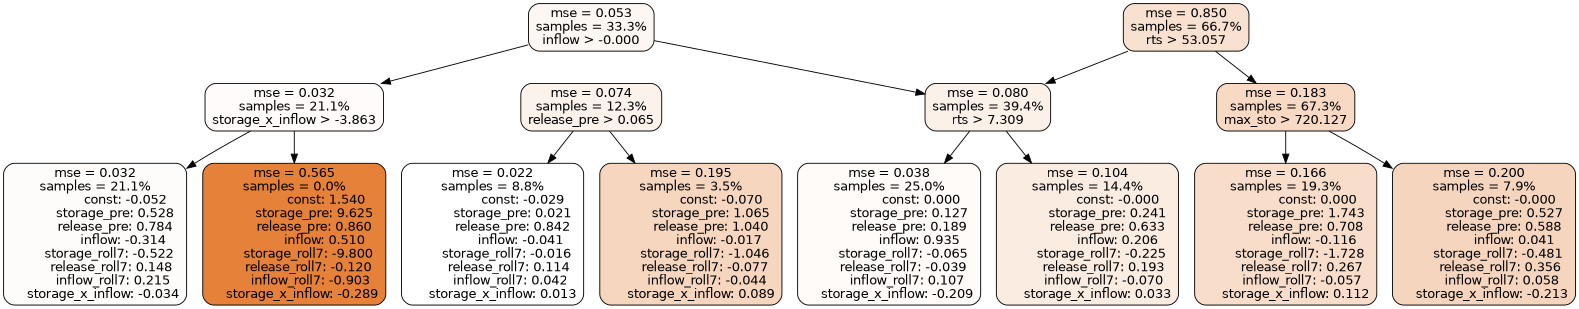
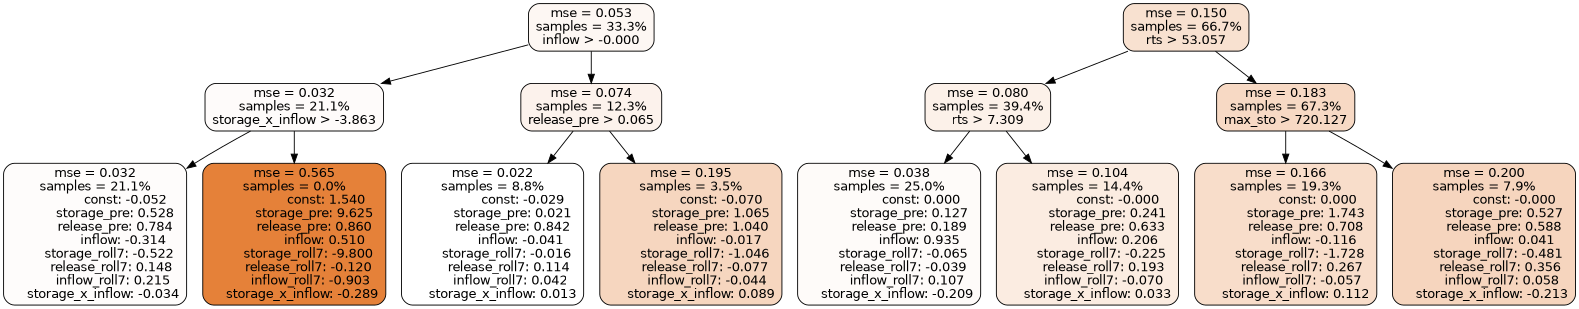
node "mse = 0.850 samples = 66.7% rts > 53.057": label "mse = 0.850 samples = 66.7% rts > 53.057" -> "mse = 0.150 samples = 66.7% rts > 53.057"
edge "mse = 0.053 samples = 33.3% inflow > -0.000" -> "mse = 0.080 samples = 39.4% rts > 7.309": now "mse = 0.053 samples = 33.3% inflow > -0.000" -> "mse = 0.074 samples = 12.3% release_pre > 0.065"
